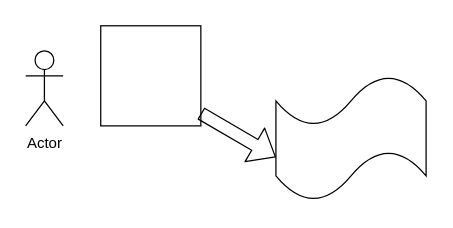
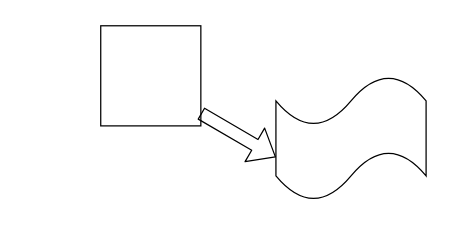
node "Actor": removed
